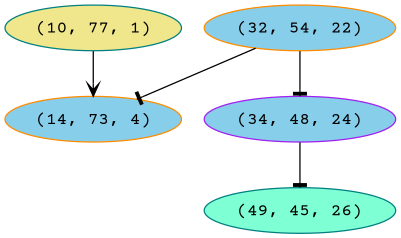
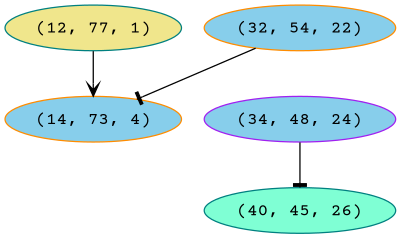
node "(10, 77, 1)": label "(10, 77, 1)" -> "(12, 77, 1)"
edge "(32, 54, 22)" -> "(34, 48, 24)": removed
node "(49, 45, 26)": label "(49, 45, 26)" -> "(40, 45, 26)"
